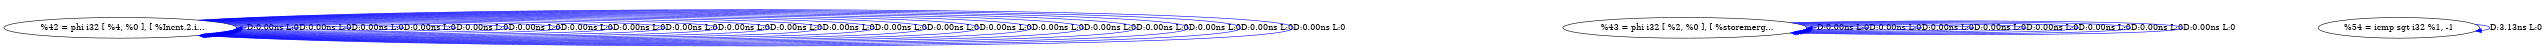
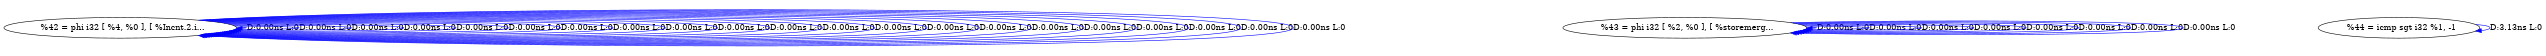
node "%54 = icmp sgt i32 %1, -1": label "%54 = icmp sgt i32 %1, -1" -> "%44 = icmp sgt i32 %1, -1"
